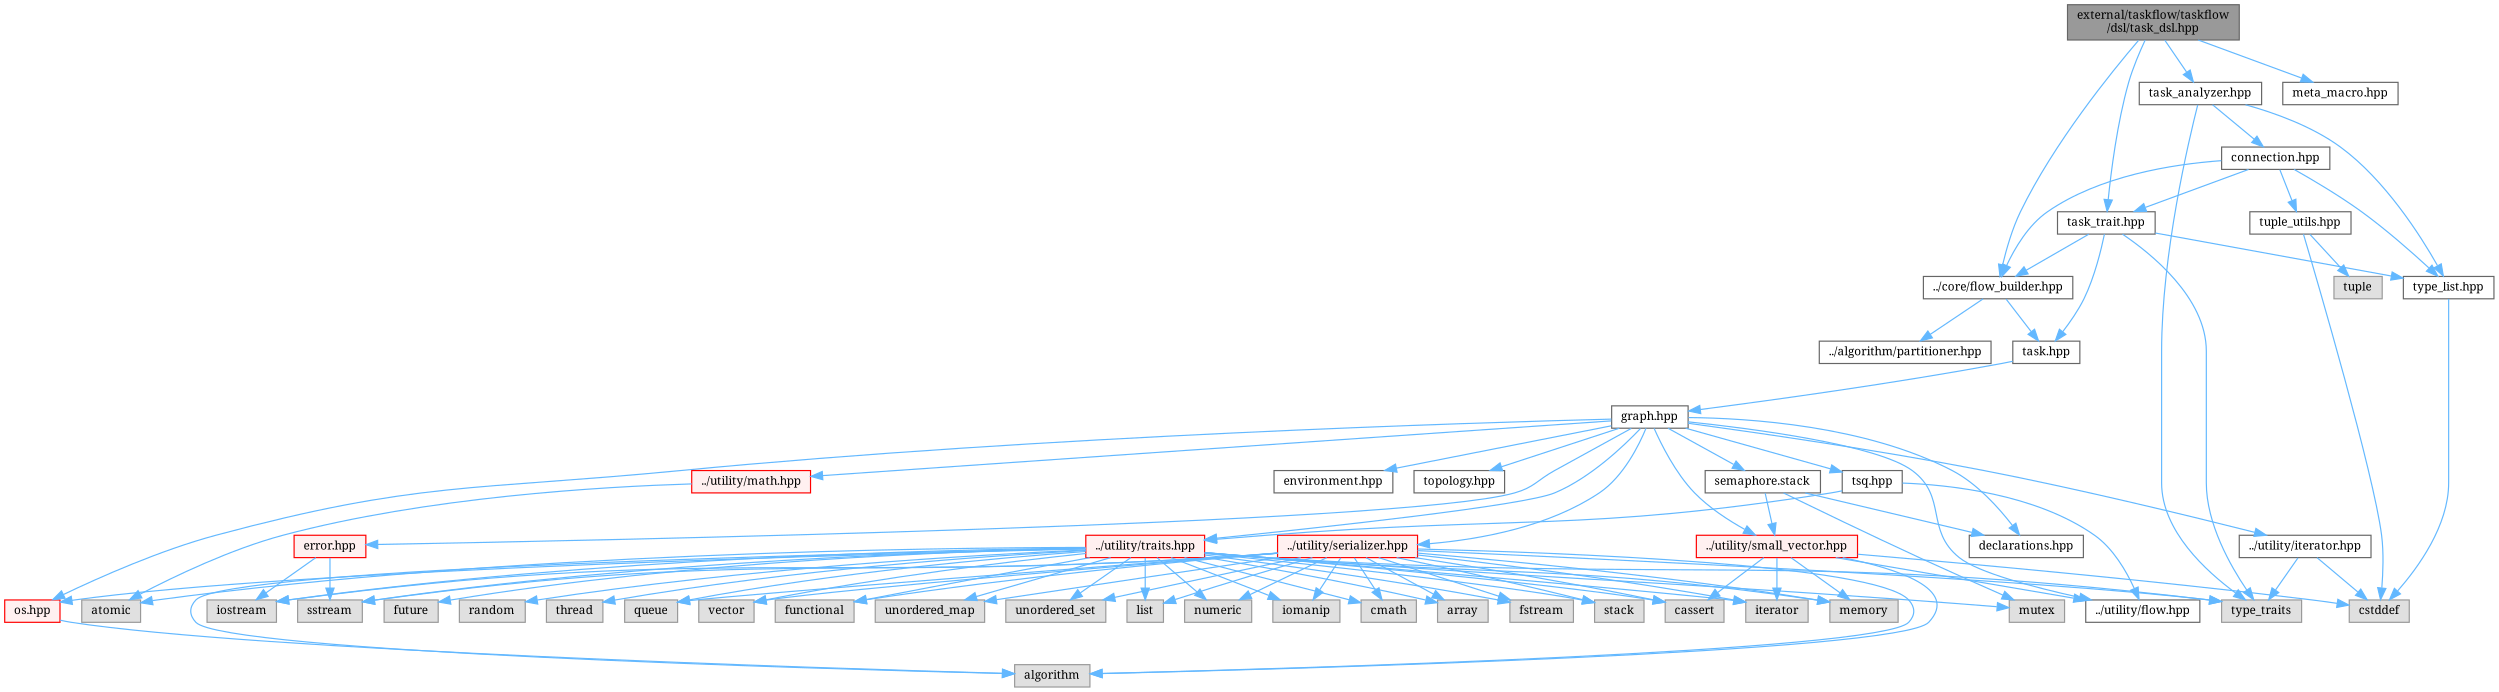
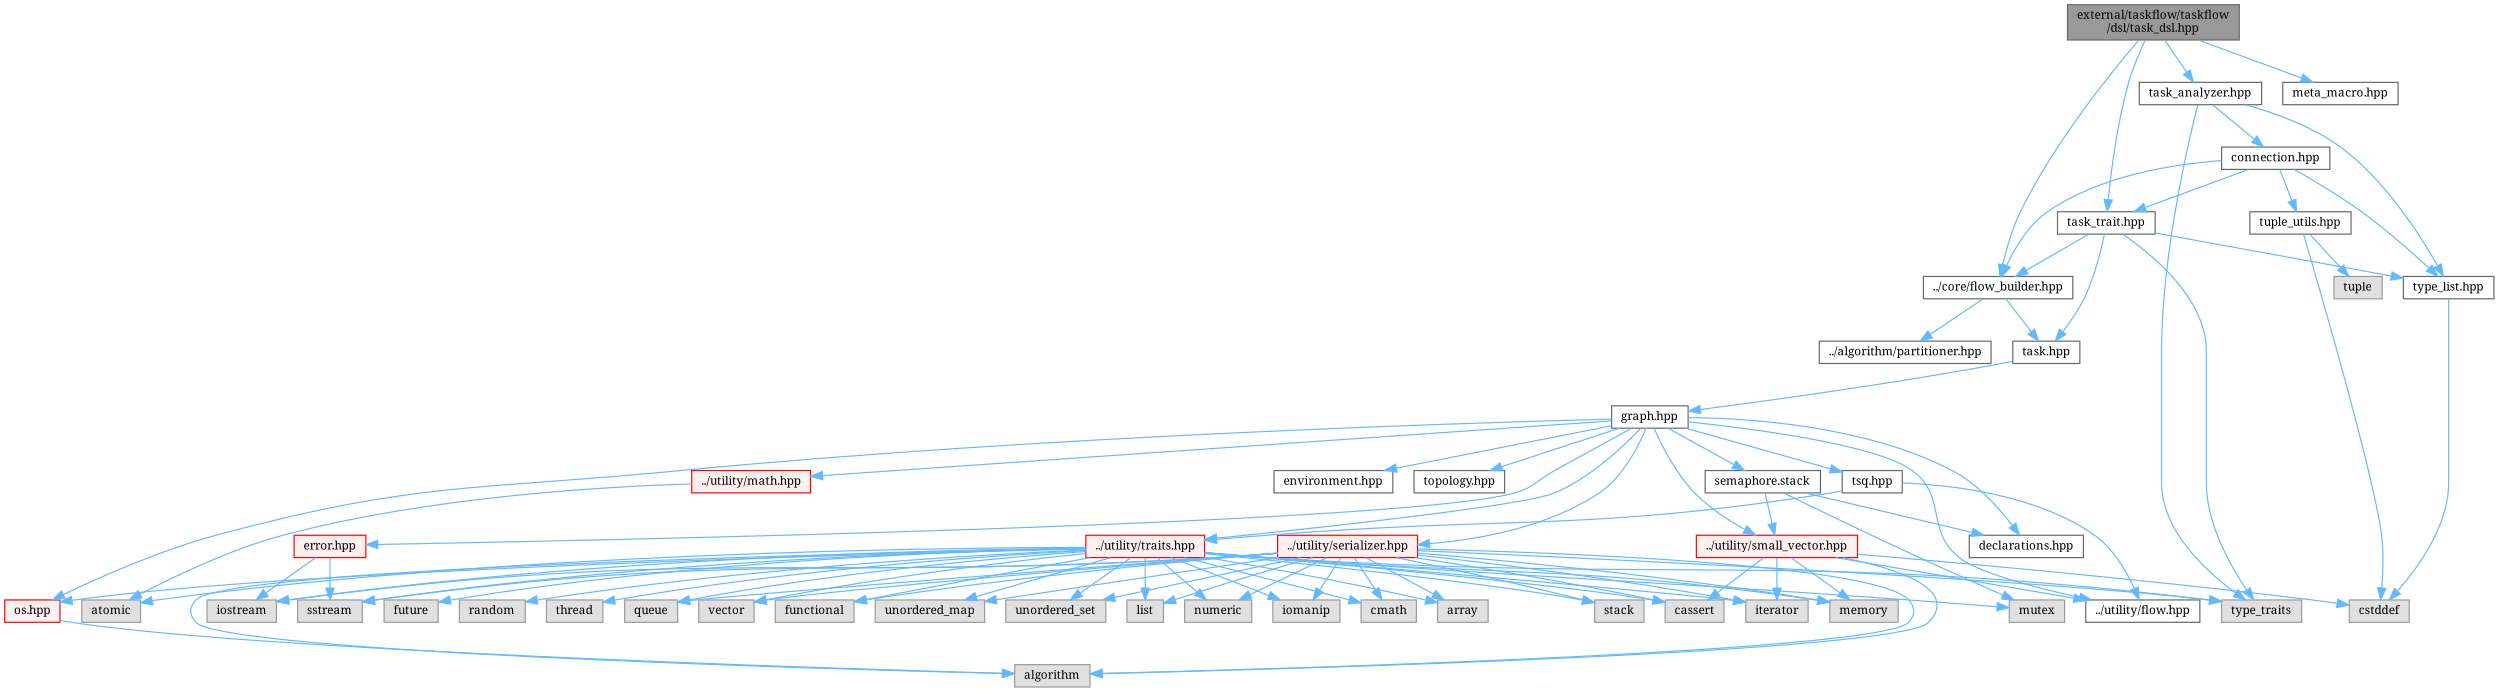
node "../utility/iterator.hpp": removed
node "fstream": removed
